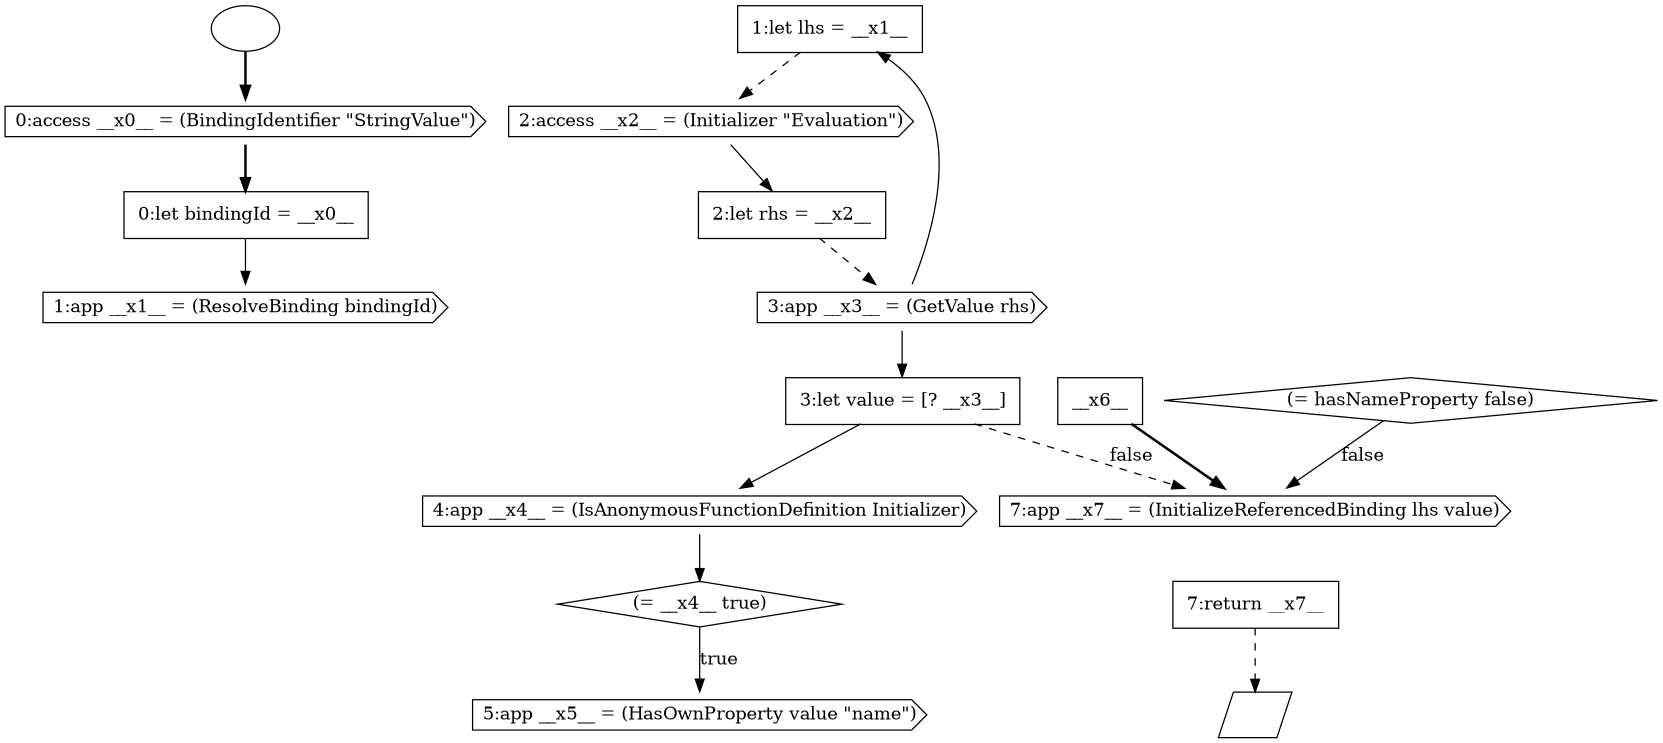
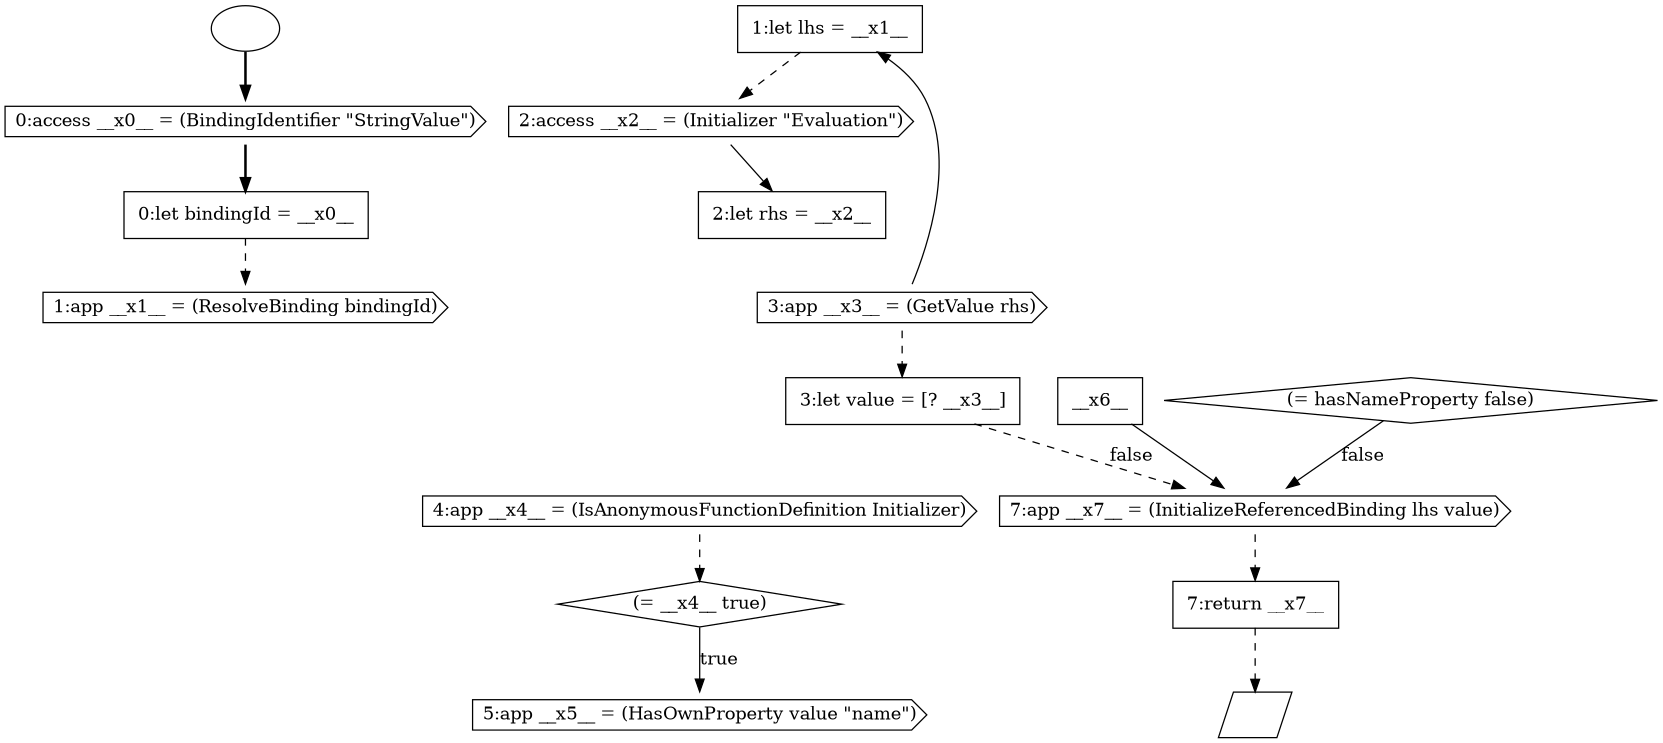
edge "0:let bindingId = __x0__" -> "1:app __x1__ = (ResolveBinding bindingId)": style solid -> dashed
edge "2:let rhs = __x2__" -> "3:app __x3__ = (GetValue rhs)": removed
edge "3:app __x3__ = (GetValue rhs)" -> "3:let value = [? __x3__]": style solid -> dashed
edge "__x6__" -> "7:app __x7__ = (InitializeReferencedBinding lhs value)": style bold -> solid
edge "3:let value = [? __x3__]" -> "4:app __x4__ = (IsAnonymousFunctionDefinition Initializer)": removed
edge "4:app __x4__ = (IsAnonymousFunctionDefinition Initializer)" -> "(= __x4__ true)": style solid -> dashed
edge "7:app __x7__ = (InitializeReferencedBinding lhs value)" -> "7:return __x7__": added
